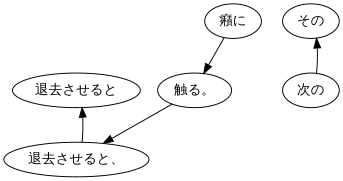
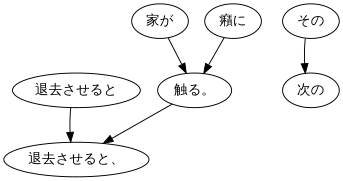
node "家が": added
edge "次の" -> "その": reversed
edge "退去させると、" -> "退去させると": reversed
